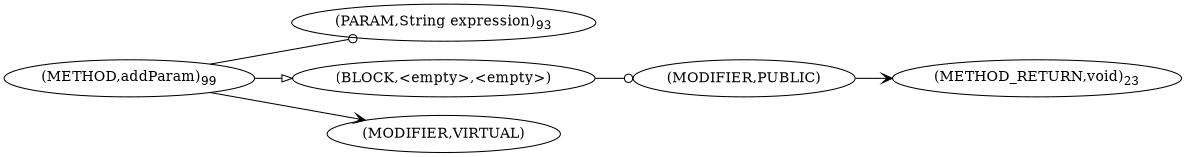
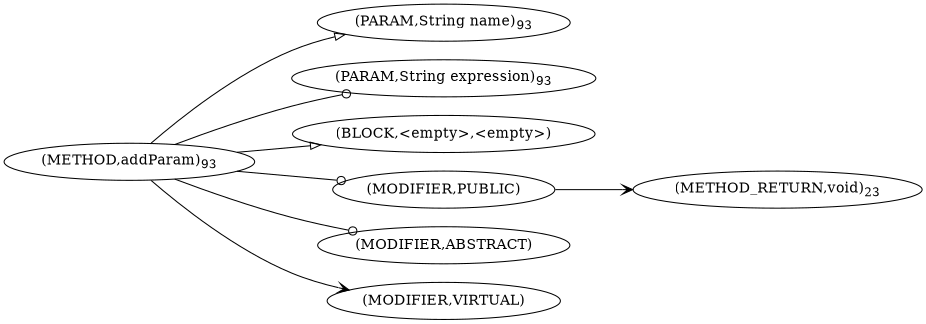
node "(PARAM,String name)": added
node "(METHOD,addParam)": text "99" -> "93"
edge "(BLOCK,<empty>,<empty>)" -> "(MODIFIER,PUBLIC)": now "(METHOD,addParam)" -> "(MODIFIER,PUBLIC)"
node "(MODIFIER,ABSTRACT)": added
